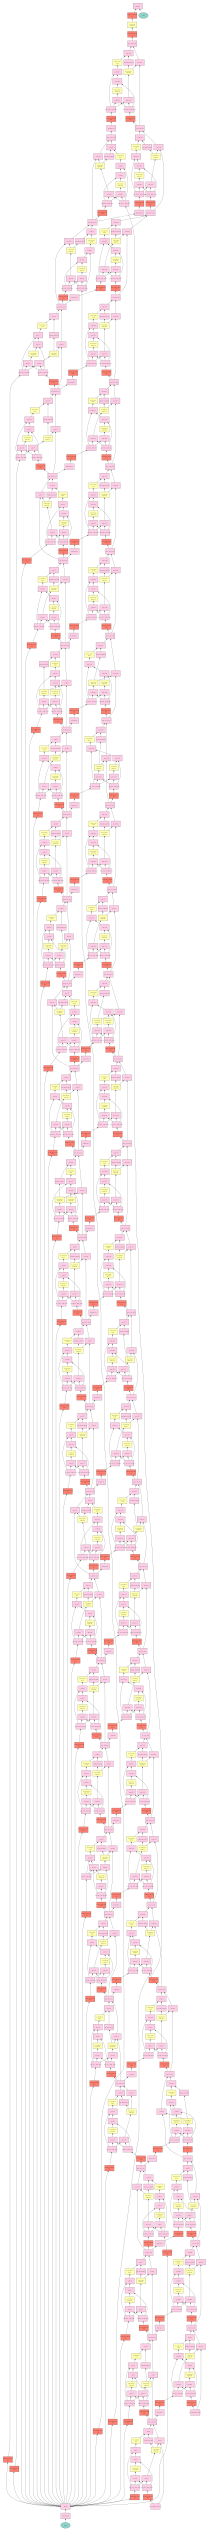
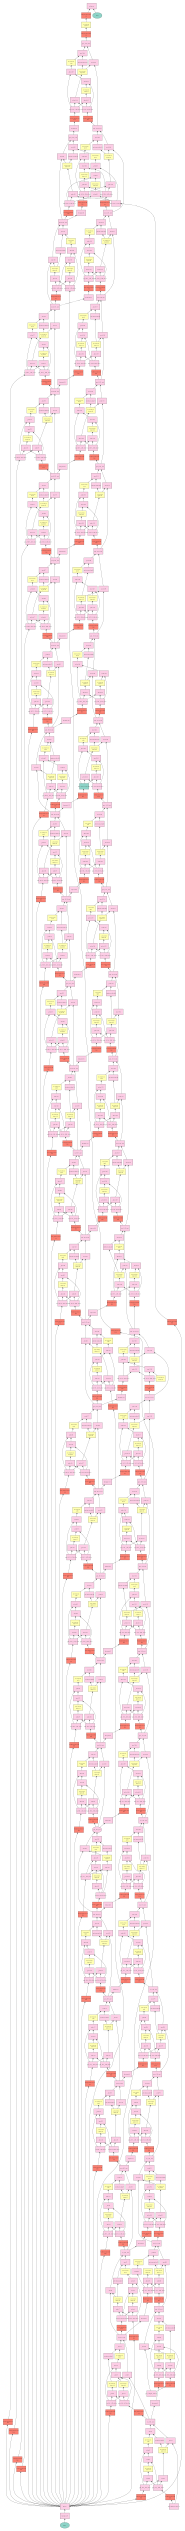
node "gru_1t19__i2h_slice": fillcolor #fccde5 -> #8dd3c7
node "_plus120": removed
node "gru_0t7_out": shape box -> ellipse
node "_mul87": removed
